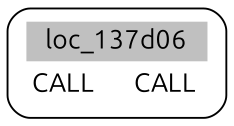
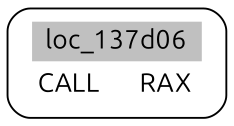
node "loc_137d06": text "CALL       CALL" -> "CALL       RAX"
